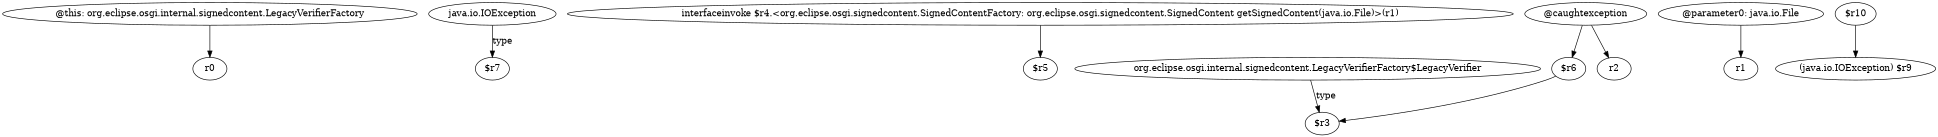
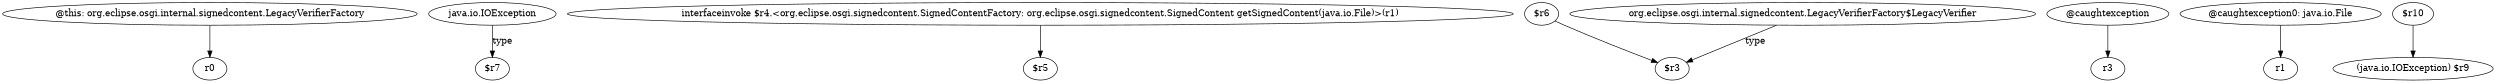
node "@parameter0: java.io.File": label "@parameter0: java.io.File" -> "@caughtexception0: java.io.File"
edge "@caughtexception" -> "$r6": removed
node "r2": label "r2" -> "r3"
